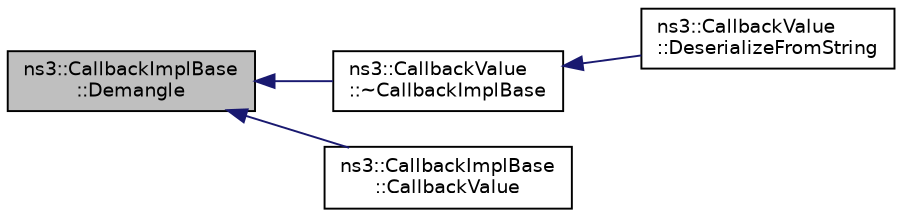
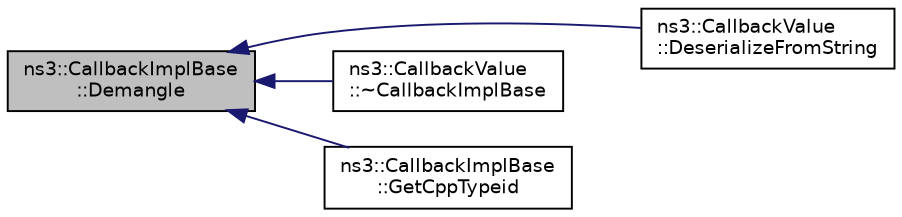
edge "ns3::CallbackValue ::DeserializeFromString" -> "ns3::CallbackValue ::~CallbackImplBase": now "ns3::CallbackValue ::DeserializeFromString" -> "ns3::CallbackImplBase ::Demangle"
node "ns3::CallbackImplBase ::CallbackValue": label "ns3::CallbackImplBase ::CallbackValue" -> "ns3::CallbackImplBase ::GetCppTypeid"
